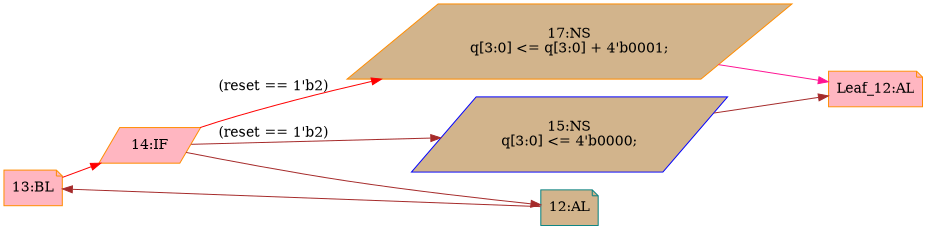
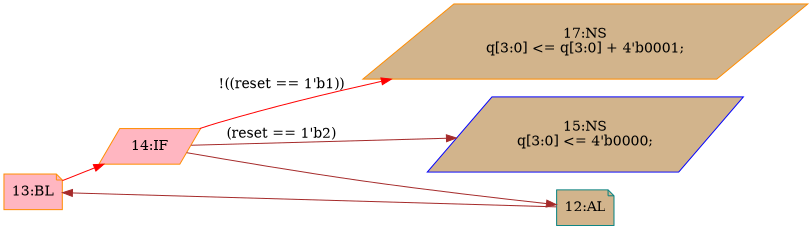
edge "14:IF" -> "17:NS q[3:0] <= q[3:0] + 4'b0001;": label "(reset == 1'b2)" -> "!((reset == 1'b1))"
node "Leaf_12:AL": removed
